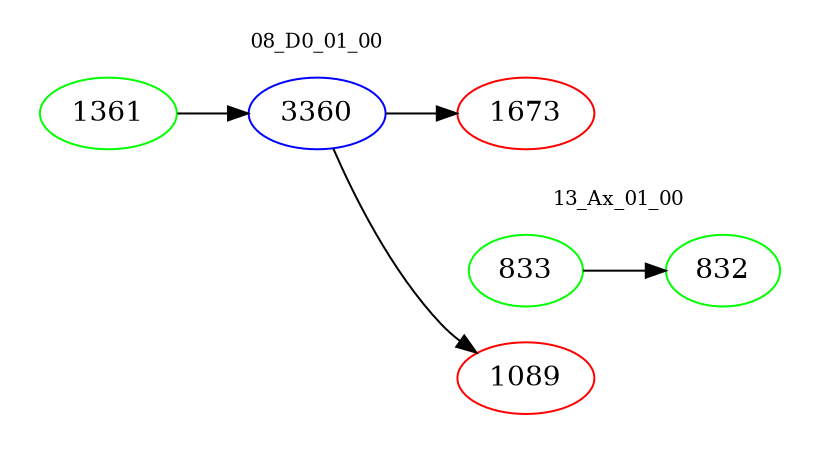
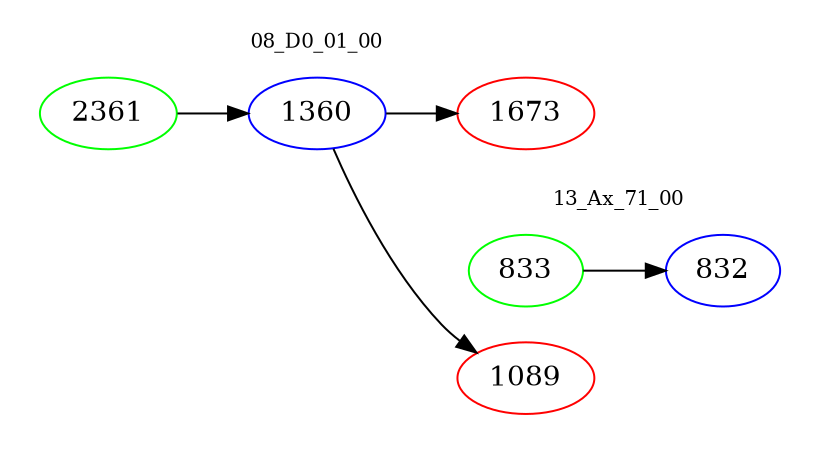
node "1361": label "1361" -> "2361"
node "3360": label "3360" -> "1360"
cluster "13_Ax_01_00": label "13_Ax_01_00" -> "13_Ax_71_00"
node "832": color green -> blue
